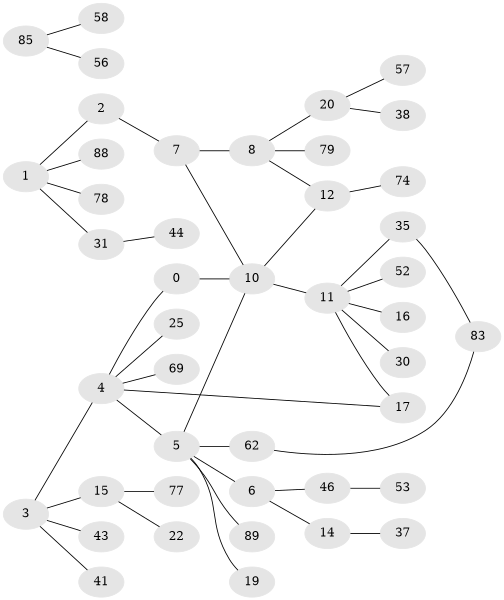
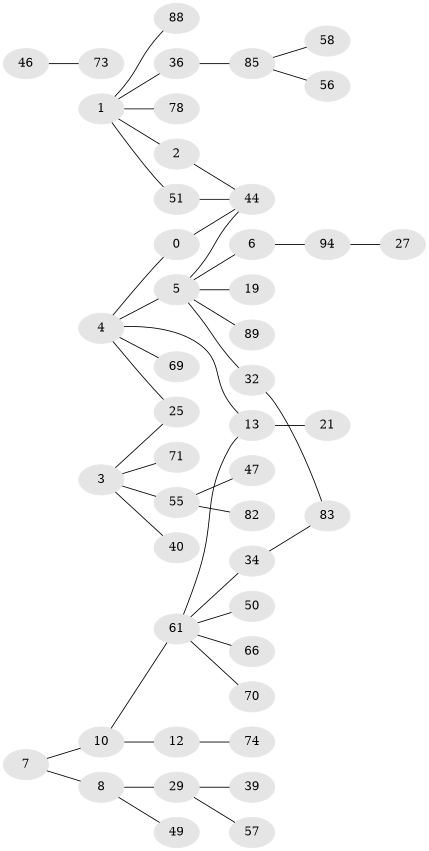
node "36": added
node "20": label "20" -> "29"
node "38": label "38" -> "39"
edge "2" -- "7": now "2" -- "44"
node "79": label "79" -> "49"
edge "8" -- "12": removed
node "35": label "35" -> "34"
node "31": label "31" -> "51"
node "52": label "52" -> "50"
edge "0" -- "10": now "0" -- "44"
node "11": label "11" -> "61"
node "16": label "16" -> "66"
edge "10" -- "5": now "44" -- "5"
node "30": label "30" -> "70"
node "17": label "17" -> "13"
node "21": added
node "62": label "62" -> "32"
edge "4" -- "3": now "25" -- "3"
node "53": label "53" -> "73"
edge "46" -- "6": removed
node "15": label "15" -> "55"
node "77": label "77" -> "47"
node "14": label "14" -> "94"
node "37": label "37" -> "27"
node "43": label "43" -> "40"
node "22": label "22" -> "82"
node "41": label "41" -> "71"
